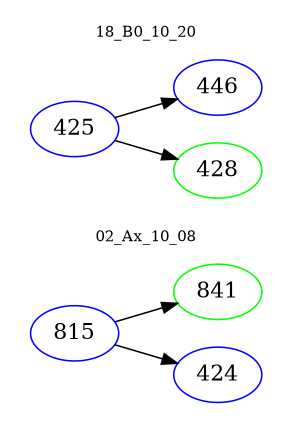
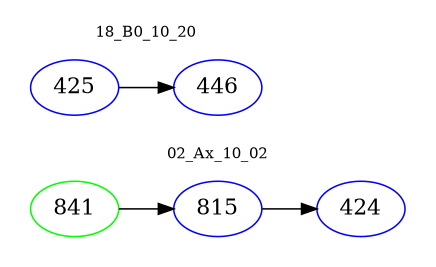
node "428": removed
cluster "02_Ax_10_08": label "02_Ax_10_08" -> "02_Ax_10_02"
edge "815" -> "841": reversed
